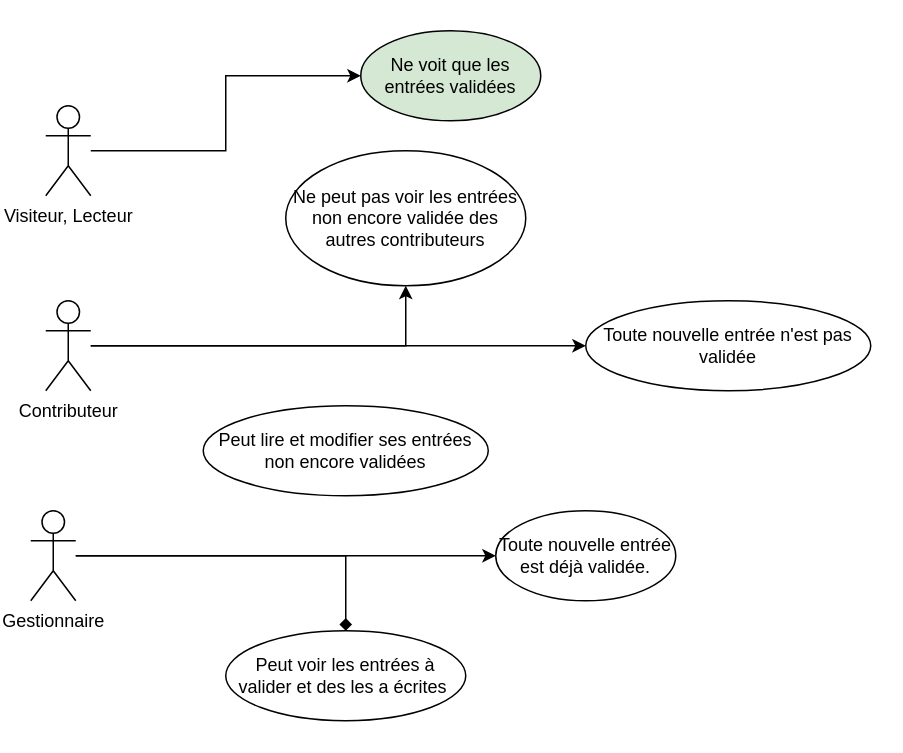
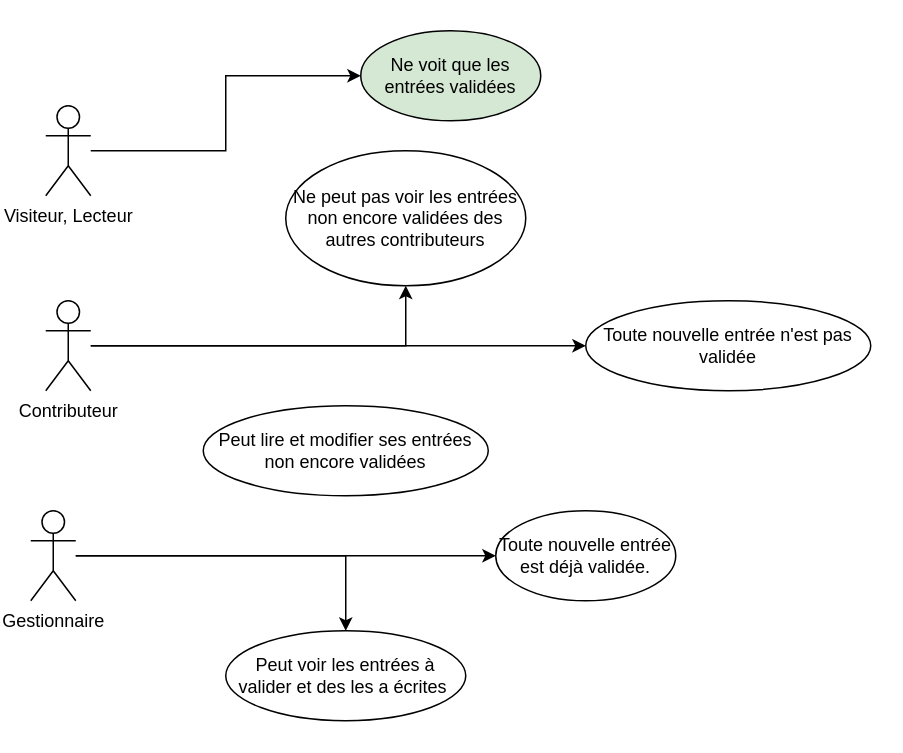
node "Ne peut pas voir les entrées non encore validée des autres contributeurs": label "Ne peut pas voir les entrées non encore validée des autres contributeurs" -> "Ne peut pas voir les entrées non encore validées des autres contributeurs"
edge "Gestionnaire" -> "Peut voir les entrées à valider et des les a écrites": arrowhead diamond -> classic
